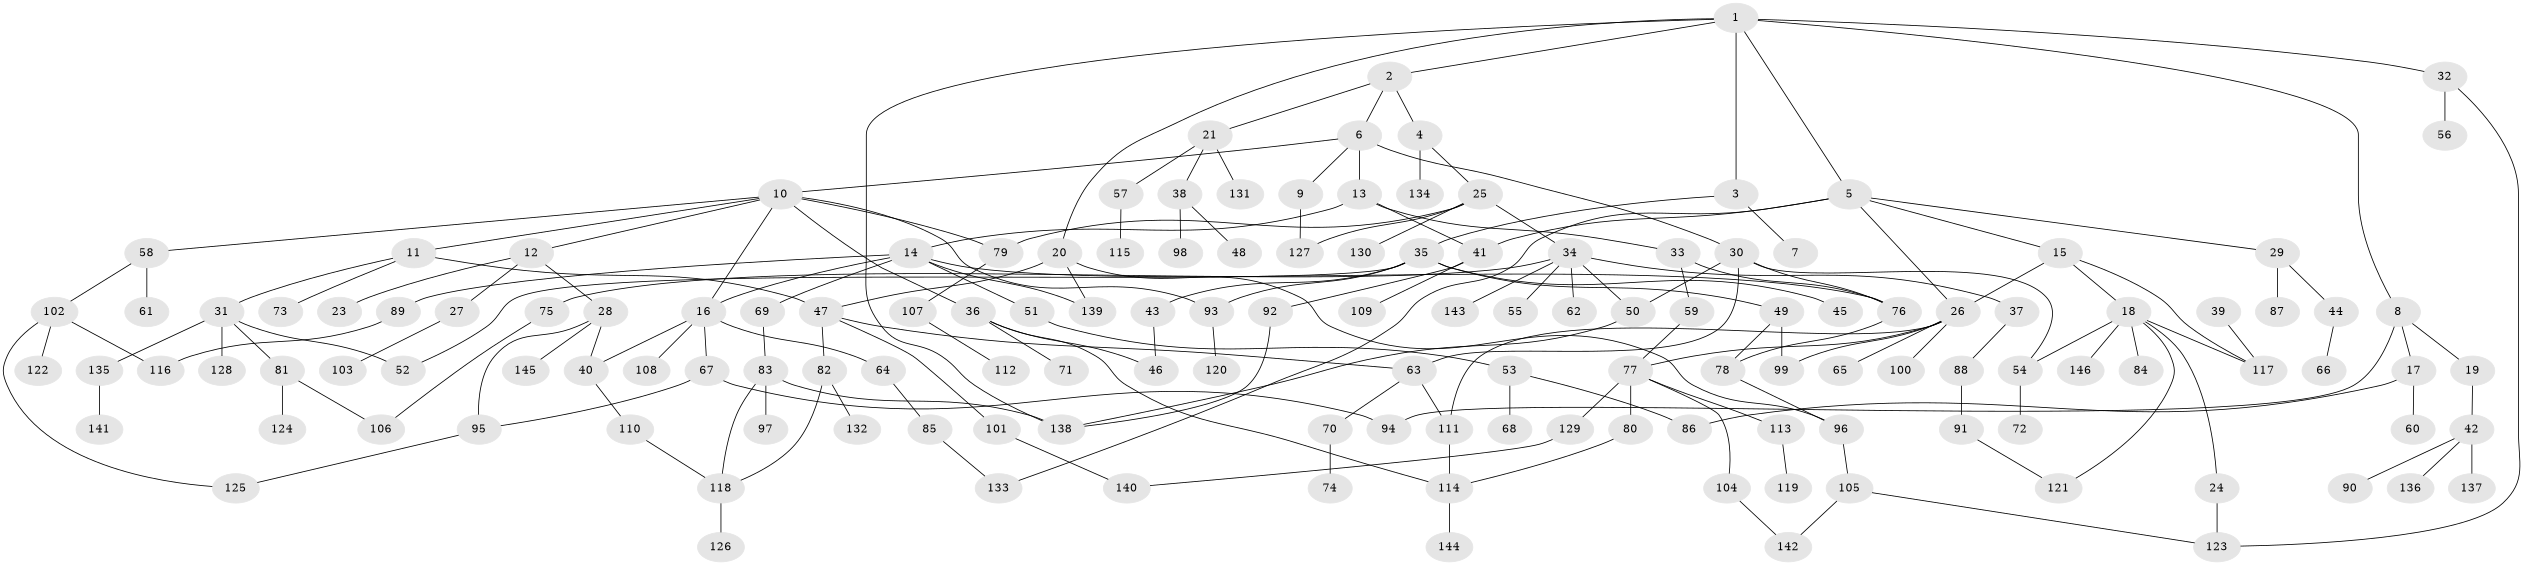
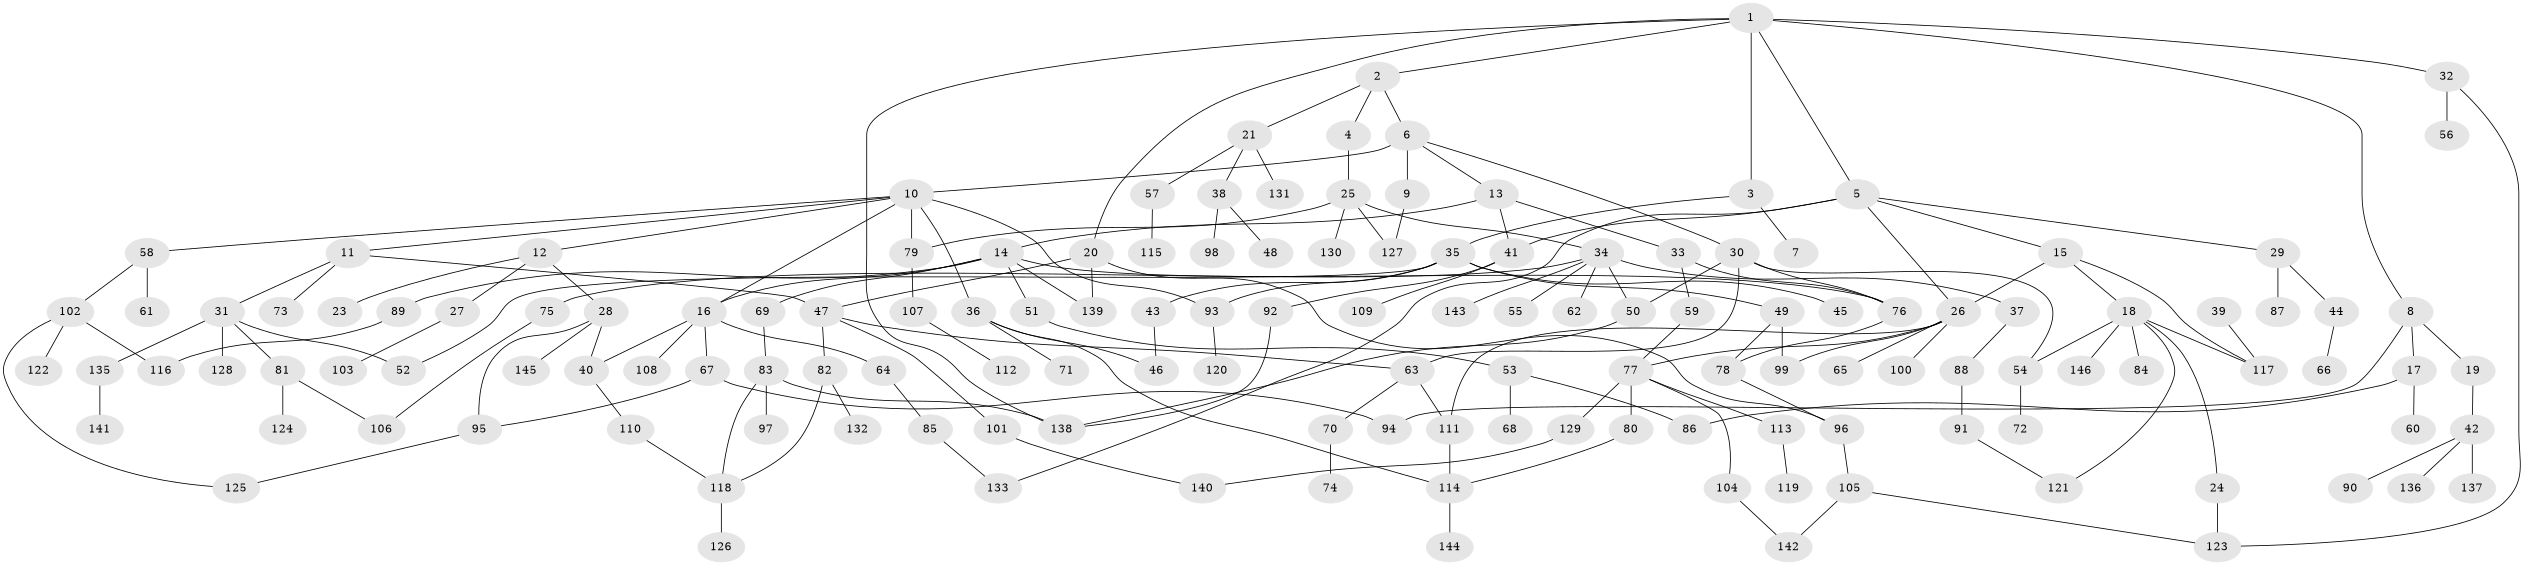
node "134": removed
